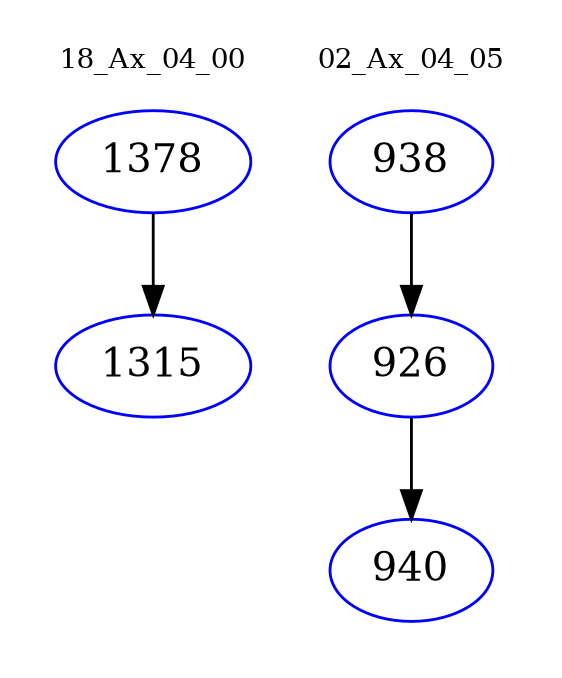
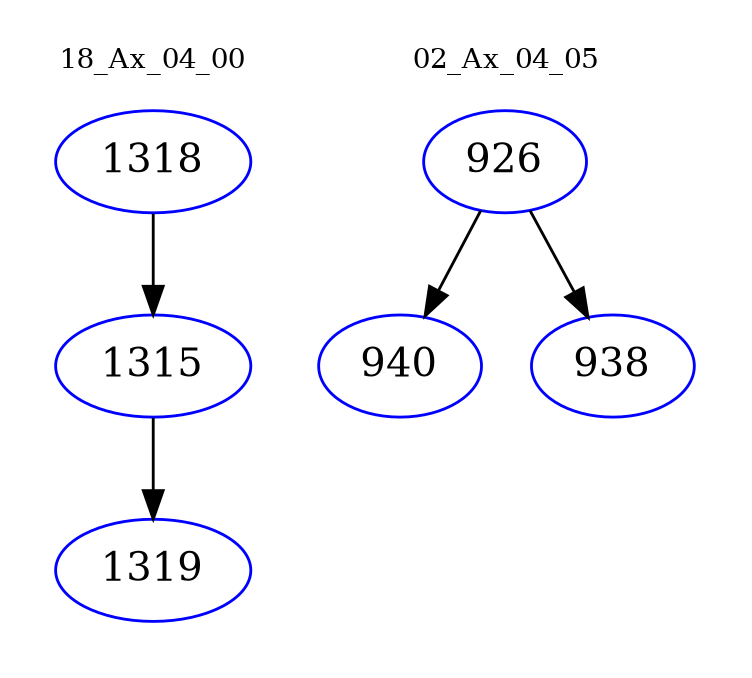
node "1378": label "1378" -> "1318"
edge "938" -> "926": reversed
node "1319": added
